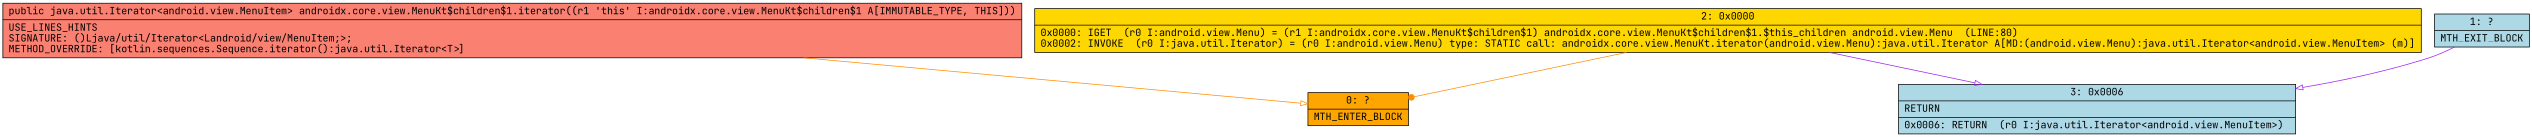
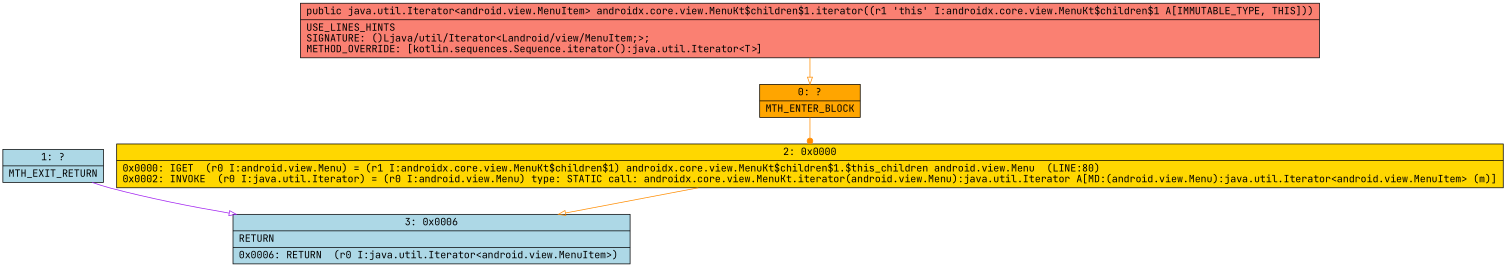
node "1: ?": text "MTH_EXIT_BLOCK" -> "MTH_EXIT_RETURN"
edge "2: 0x0000" -> "3: 0x0006": color purple -> darkorange
edge "2: 0x0000" -> "0: ?": reversed
